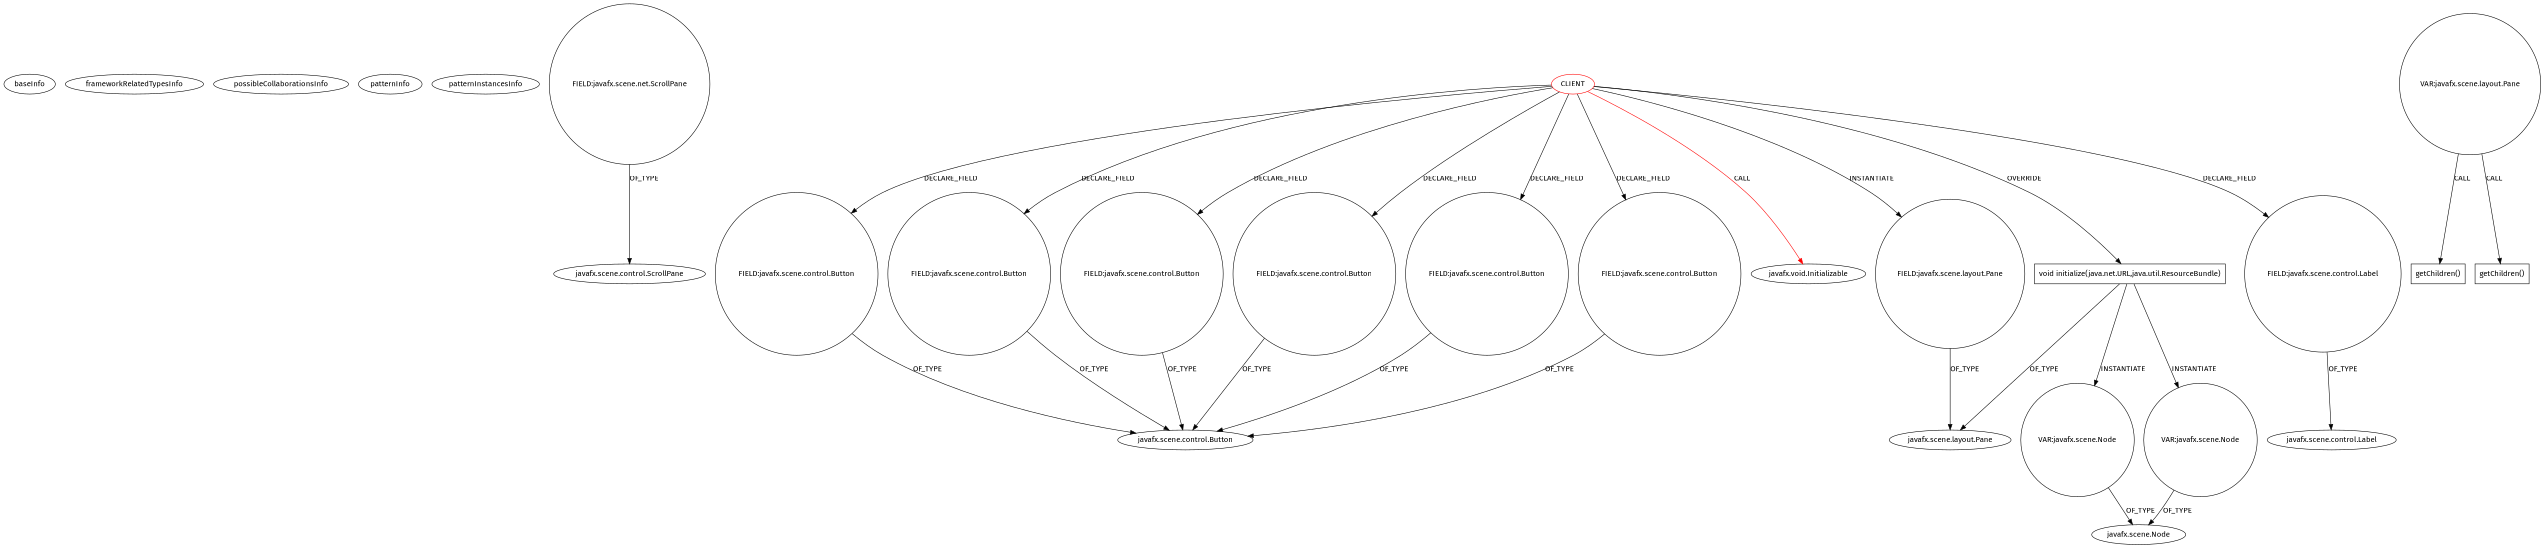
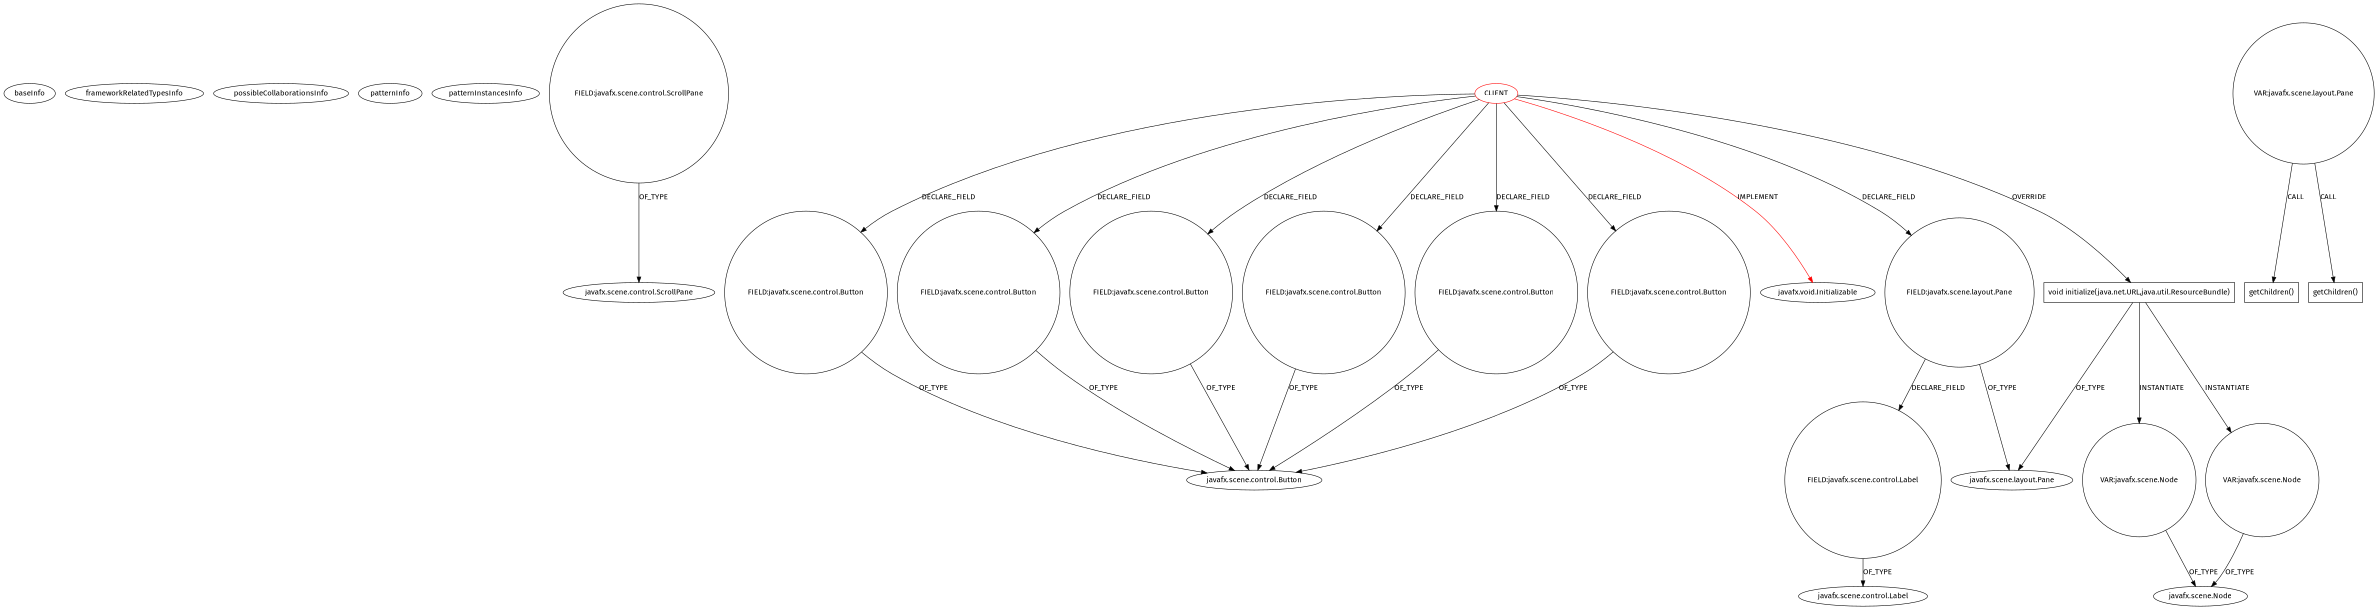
node "FIELD:javafx.scene.net.ScrollPane": label "FIELD:javafx.scene.net.ScrollPane" -> "FIELD:javafx.scene.control.ScrollPane"
edge "CLIENT" -> "FIELD:javafx.scene.control.Label": now "FIELD:javafx.scene.layout.Pane" -> "FIELD:javafx.scene.control.Label"
edge "CLIENT" -> "javafx.void.Initializable": label "CALL" -> "IMPLEMENT"
edge "CLIENT" -> "FIELD:javafx.scene.layout.Pane": label "INSTANTIATE" -> "DECLARE_FIELD"
